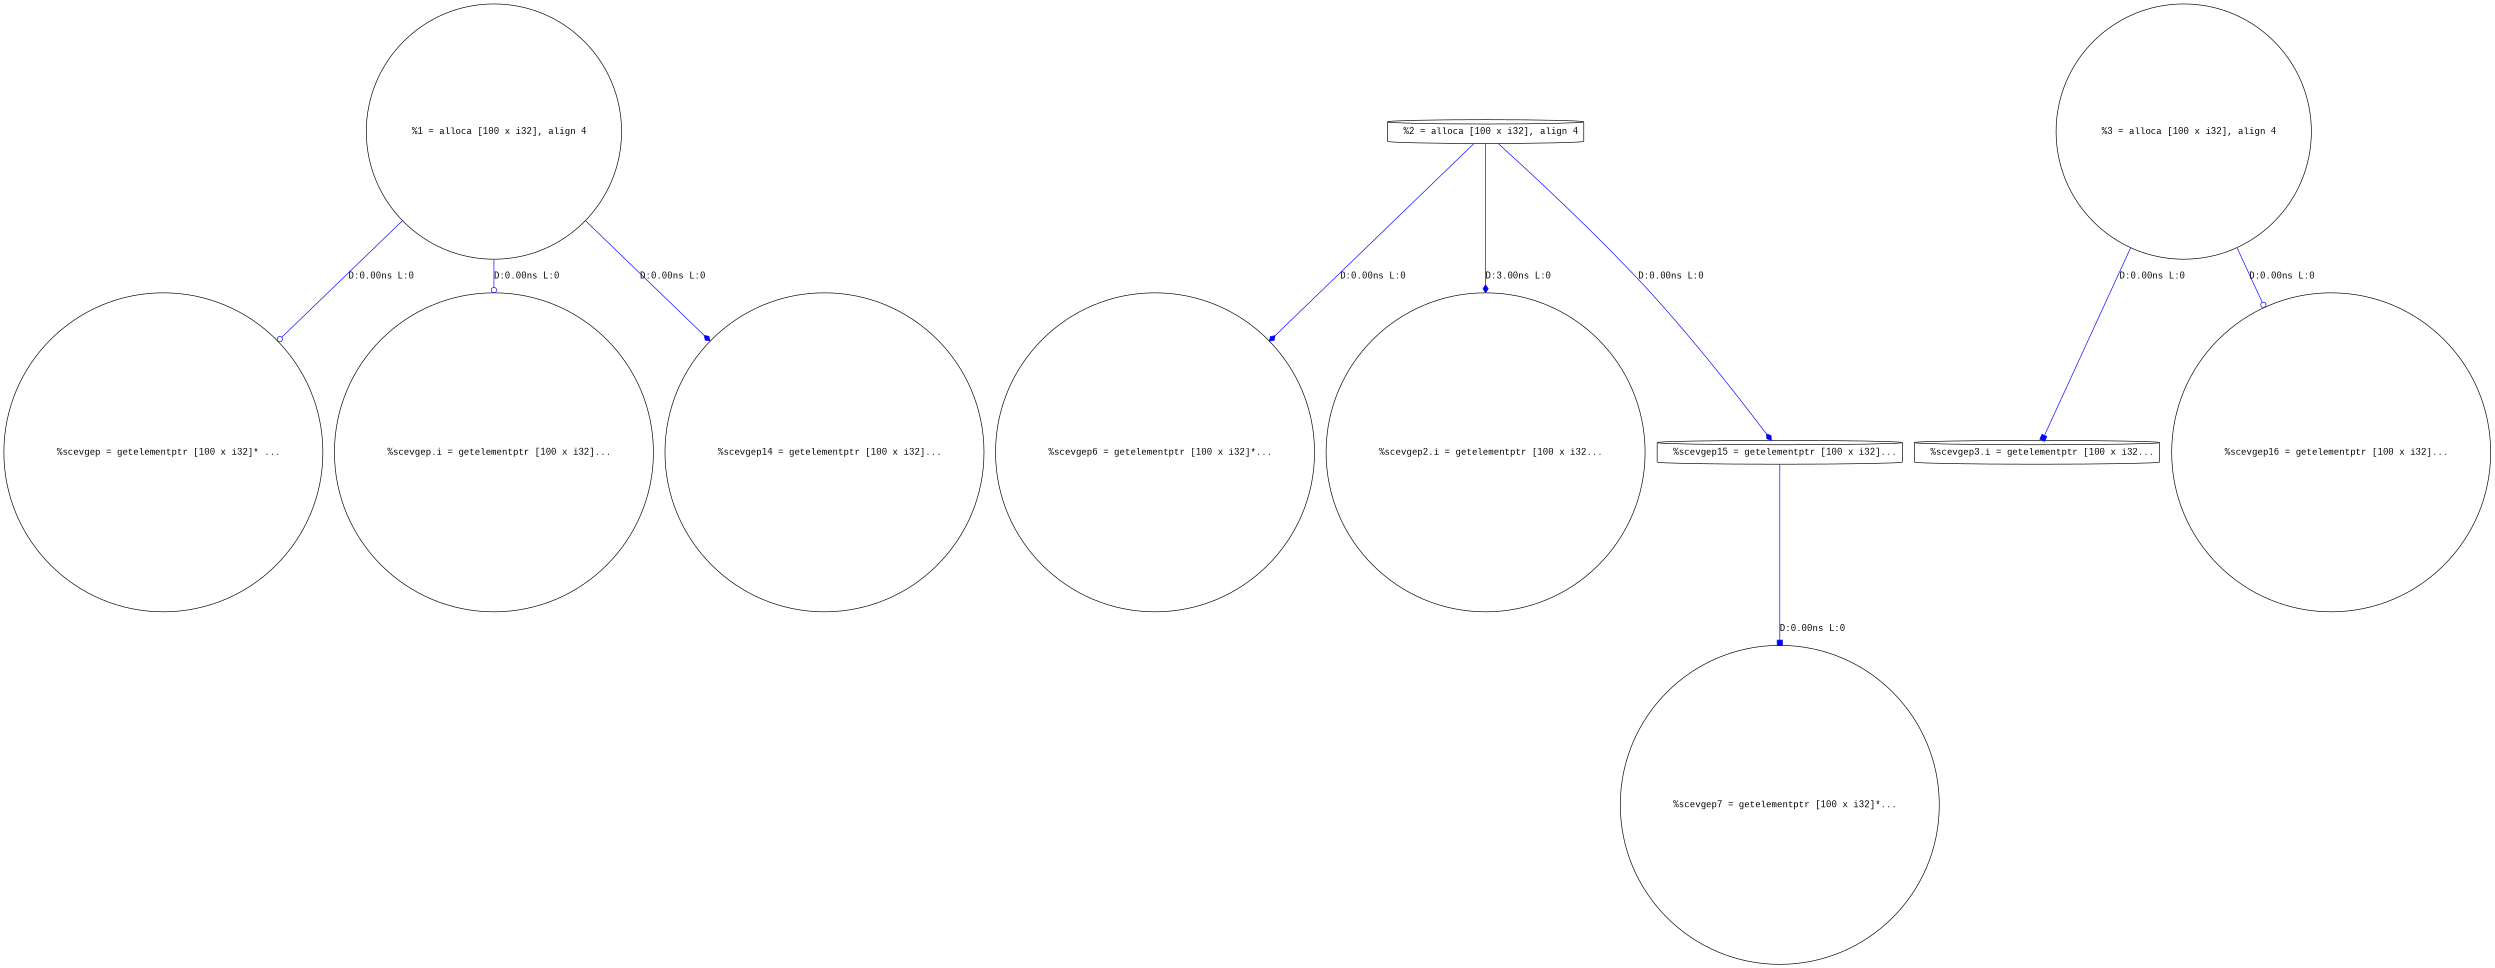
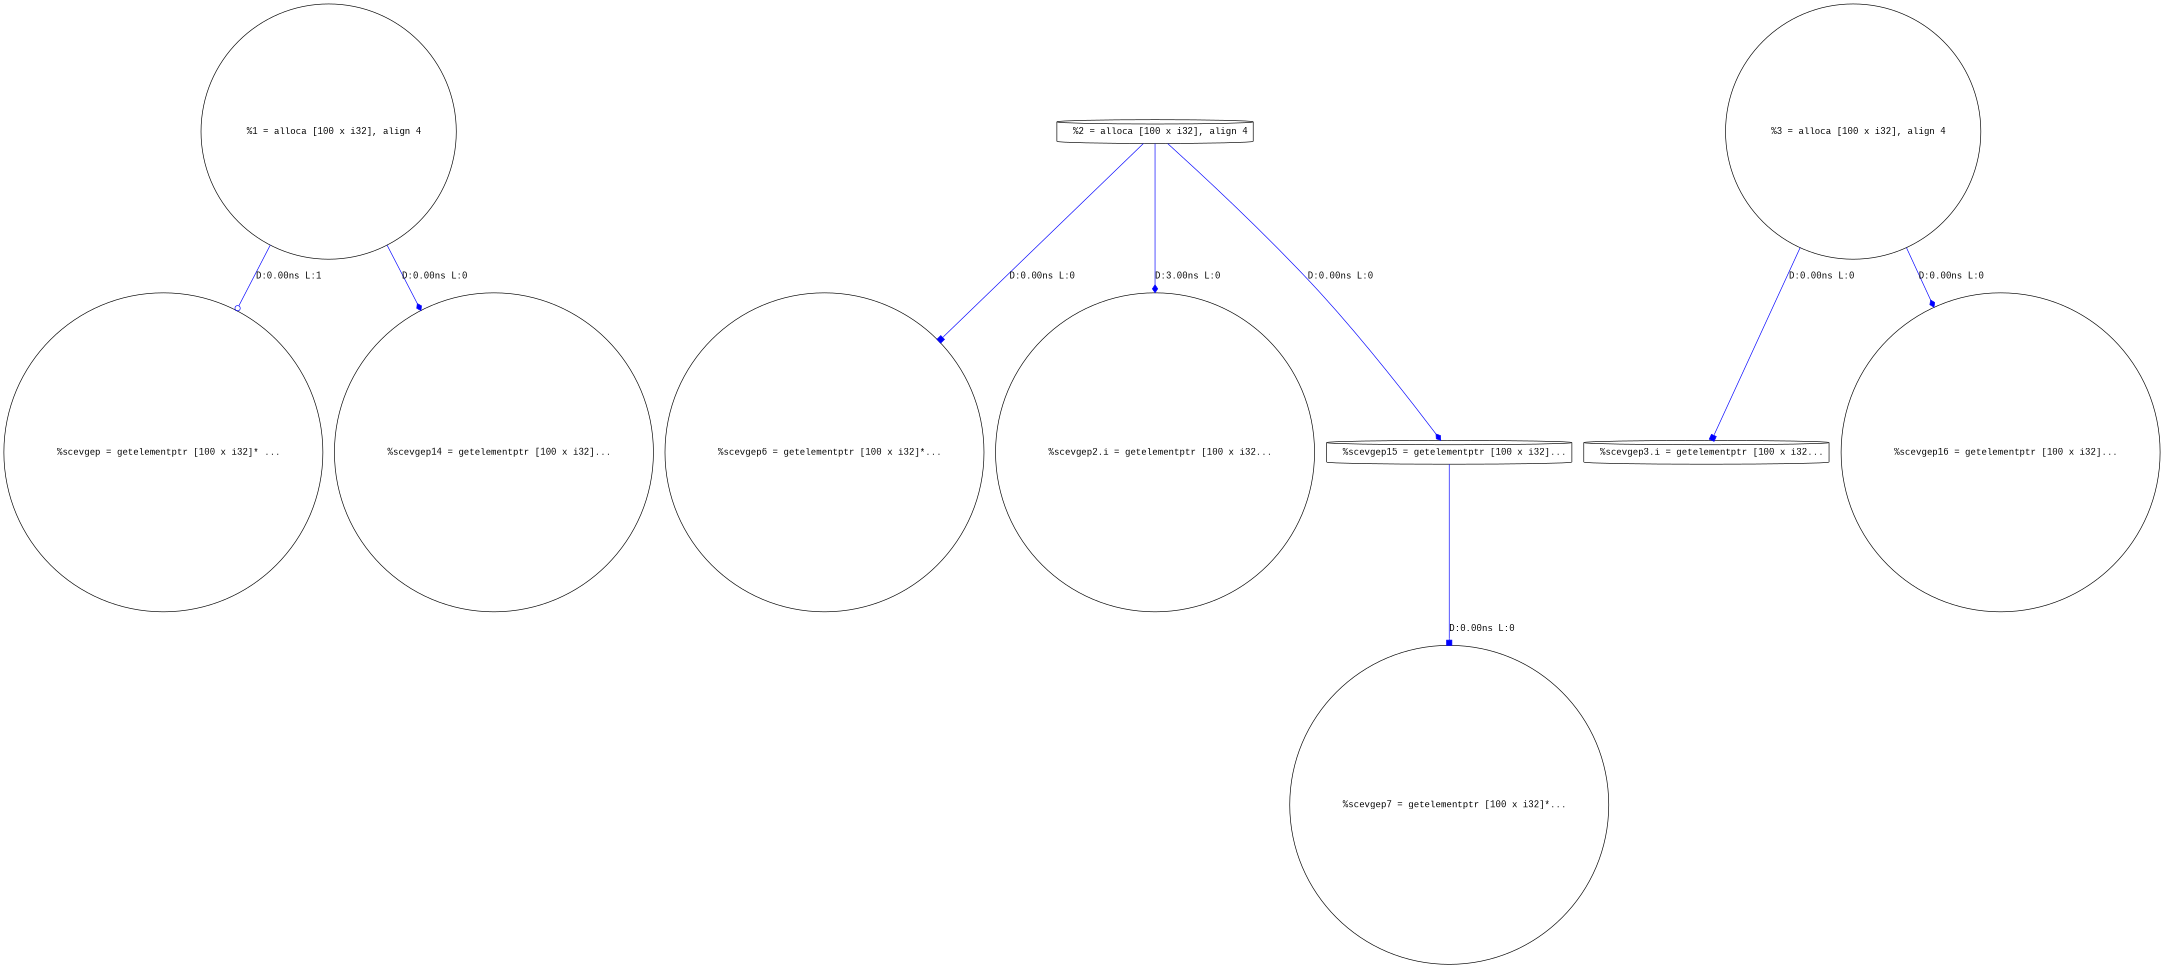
edge "%2 = alloca [100 x i32], align 4" -> "%scevgep6 = getelementptr [100 x i32]*...": arrowhead diamond -> box
edge "%3 = alloca [100 x i32], align 4" -> "%scevgep16 = getelementptr [100 x i32]...": arrowhead odot -> diamond
edge "%1 = alloca [100 x i32], align 4" -> "%scevgep = getelementptr [100 x i32]* ...": label "D:0.00ns L:0" -> "D:0.00ns L:1"
node "%scevgep.i = getelementptr [100 x i32]...": removed
